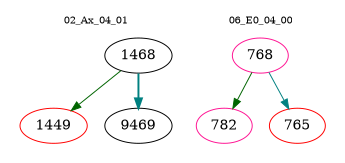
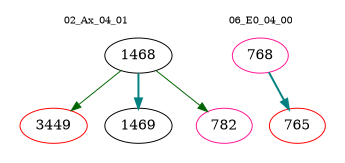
edge "768" -> "782": now "1468" -> "782"
edge "768" -> "765": style solid -> bold
node "1449": label "1449" -> "3449"
node "9469": label "9469" -> "1469"
